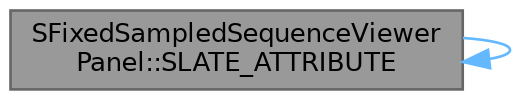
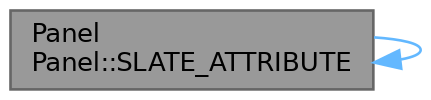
node "SFixedSampledSequenceViewer Panel::SLATE_ATTRIBUTE": label "SFixedSampledSequenceViewer Panel::SLATE_ATTRIBUTE" -> "Panel Panel::SLATE_ATTRIBUTE"
